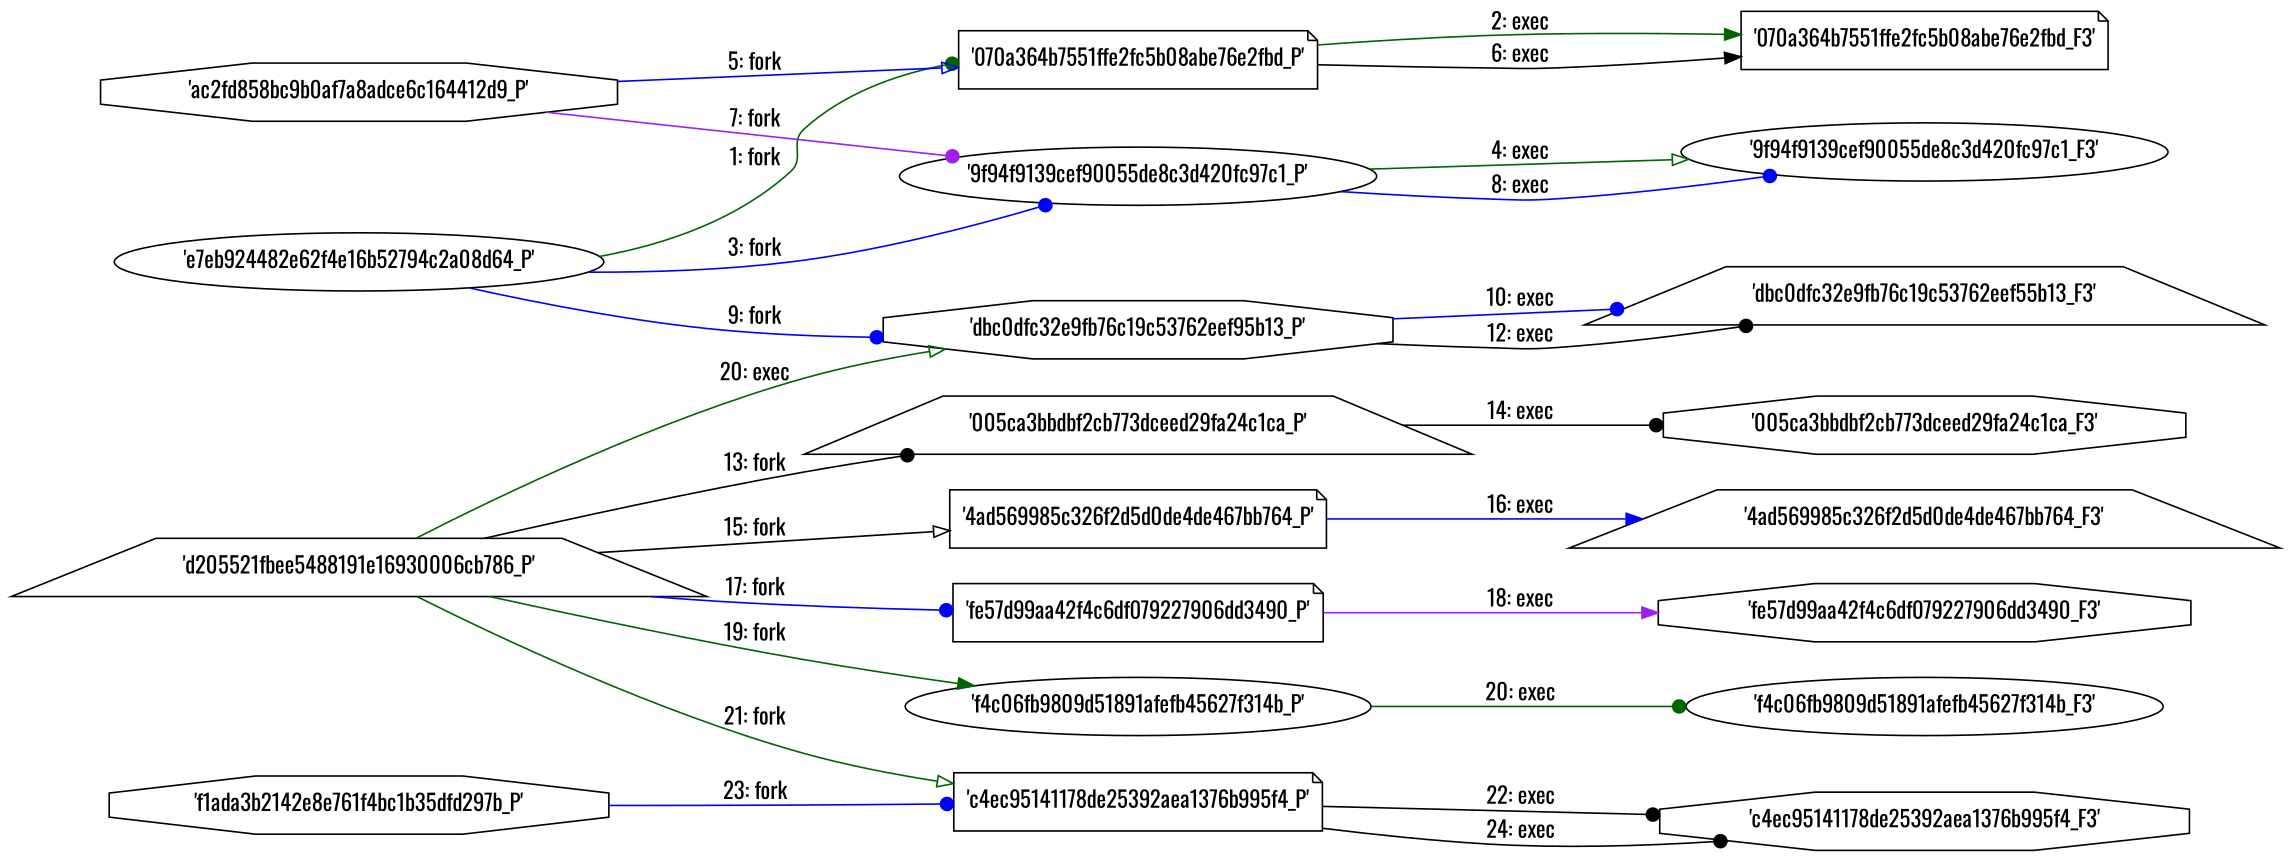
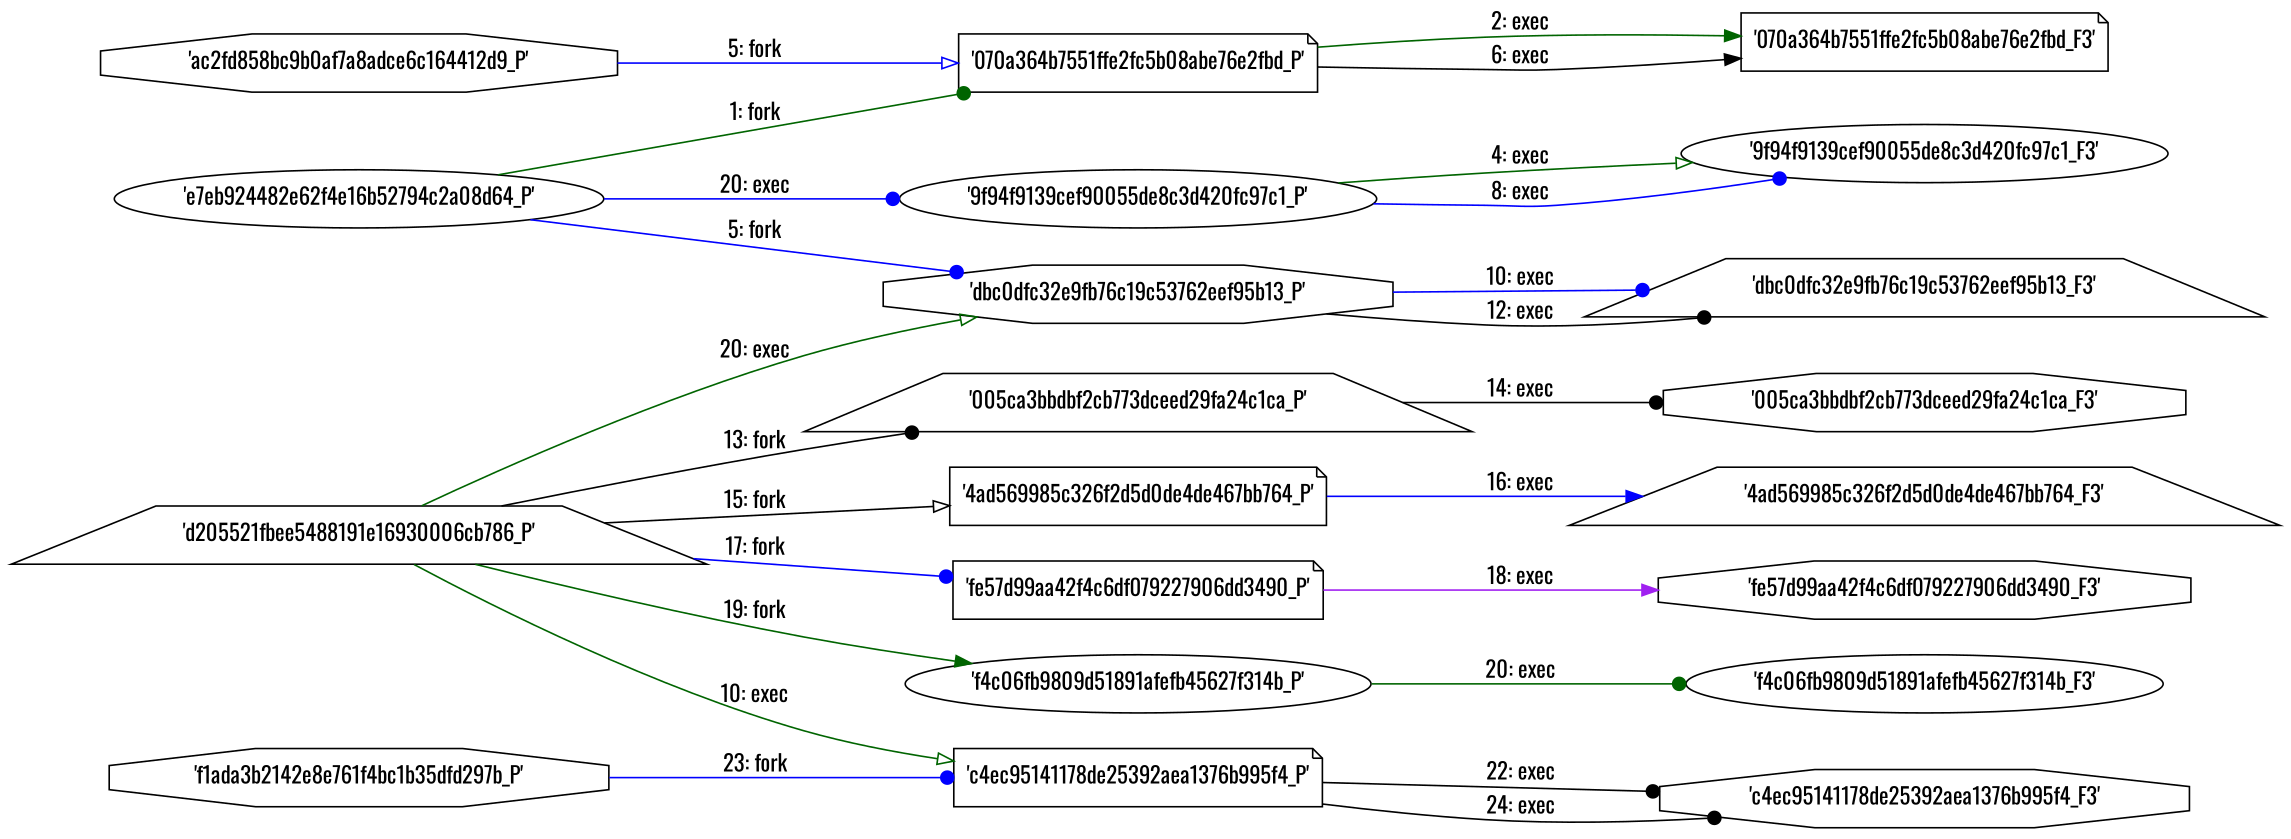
edge "'ac2fd858bc9b0af7a8adce6c164412d9_P'" -> "'9f94f9139cef90055de8c3d420fc97c1_P'": removed, label "7: fork"
edge "'e7eb924482e62f4e16b52794c2a08d64_P'" -> "'9f94f9139cef90055de8c3d420fc97c1_P'": label "3: fork" -> "20: exec"
node "'dbc0dfc32e9fb76c19c53762eef55b13_F3'": label "'dbc0dfc32e9fb76c19c53762eef55b13_F3'" -> "'dbc0dfc32e9fb76c19c53762eef95b13_F3'"
edge "'e7eb924482e62f4e16b52794c2a08d64_P'" -> "'dbc0dfc32e9fb76c19c53762eef95b13_P'": label "9: fork" -> "5: fork"
edge "'d205521fbee5488191e16930006cb786_P'" -> "'c4ec95141178de25392aea1376b995f4_P'": label "21: fork" -> "10: exec"
